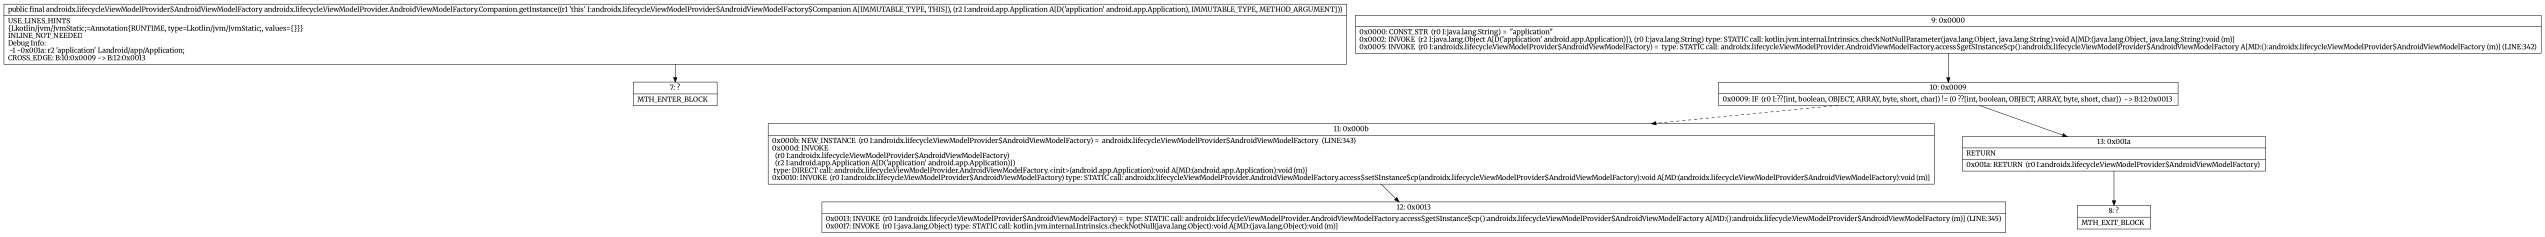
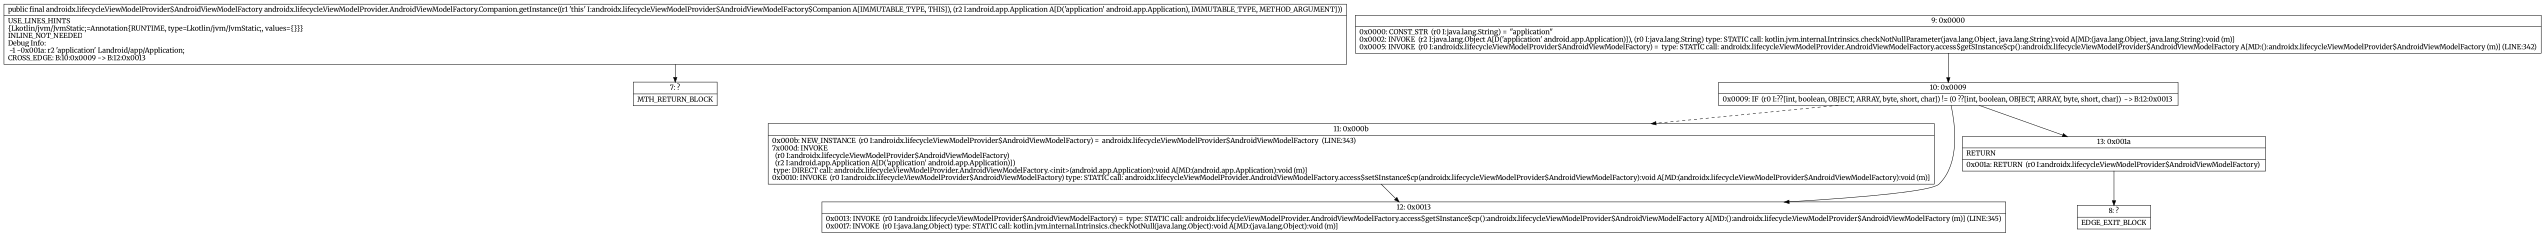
node "7: ?": text "MTH_ENTER_BLOCK" -> "MTH_RETURN_BLOCK"
node "11: 0x000b": text "0x000d: INVOKE" -> "7x000d: INVOKE"
edge "10: 0x0009" -> "12: 0x0013": added
node "8: ?": text "MTH_EXIT_BLOCK" -> "EDGE_EXIT_BLOCK"
